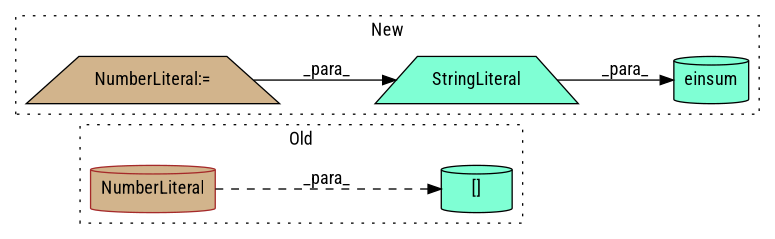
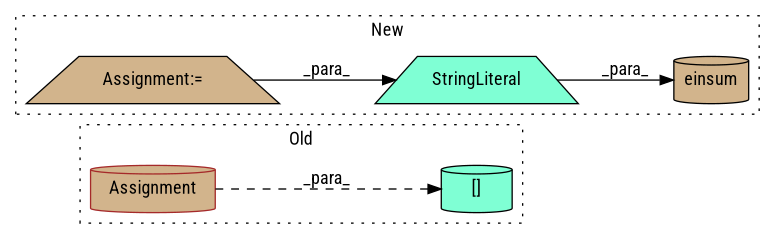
node "NumberLiteral:=": label "NumberLiteral:=" -> "Assignment:="
node "einsum": fillcolor aquamarine -> tan
node "NumberLiteral": label "NumberLiteral" -> "Assignment"
